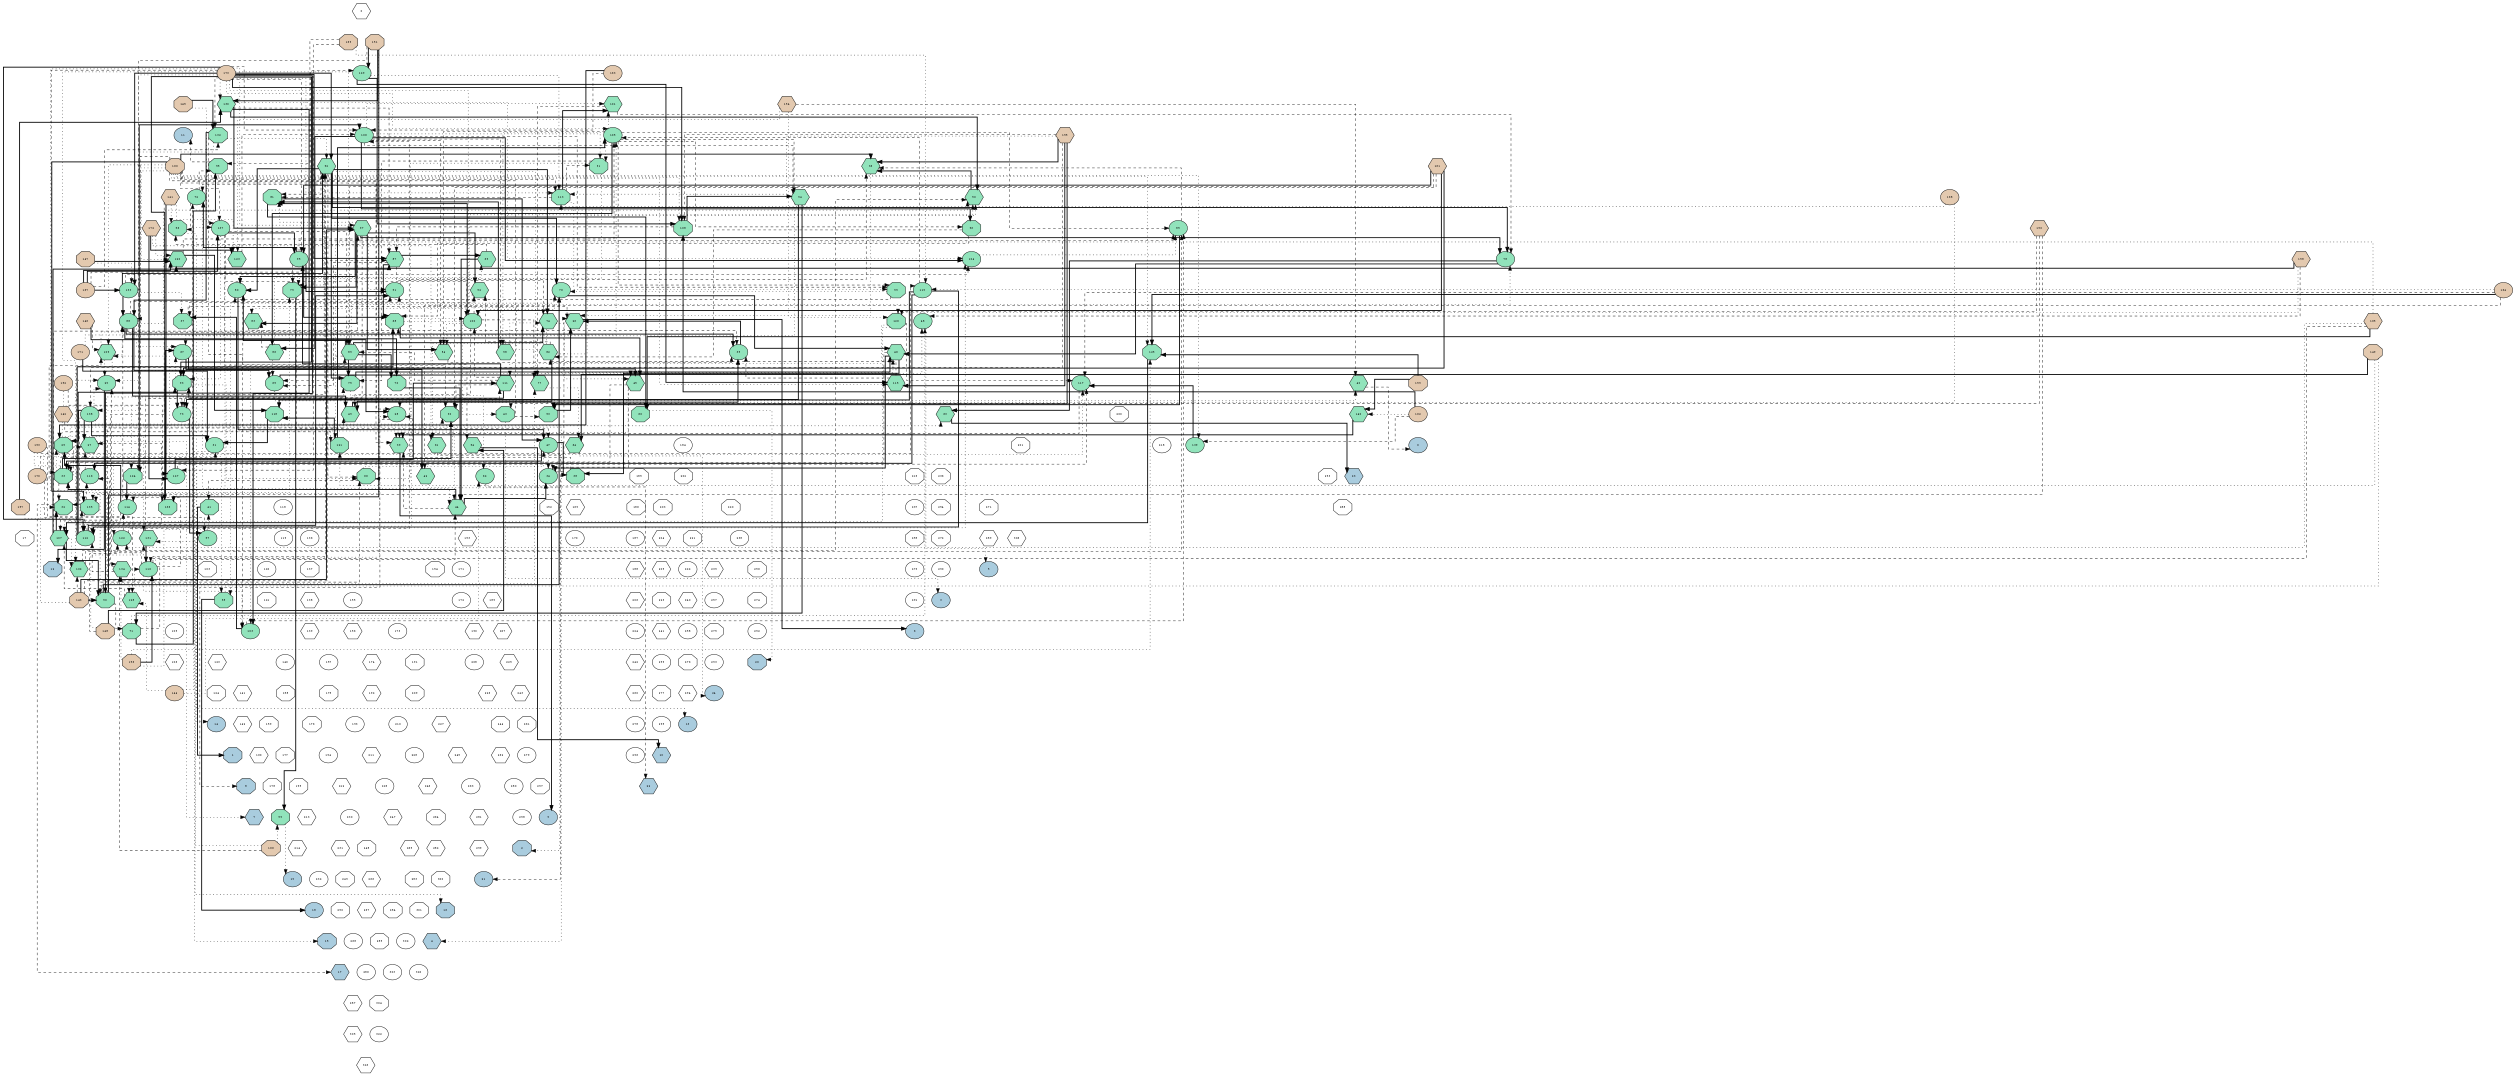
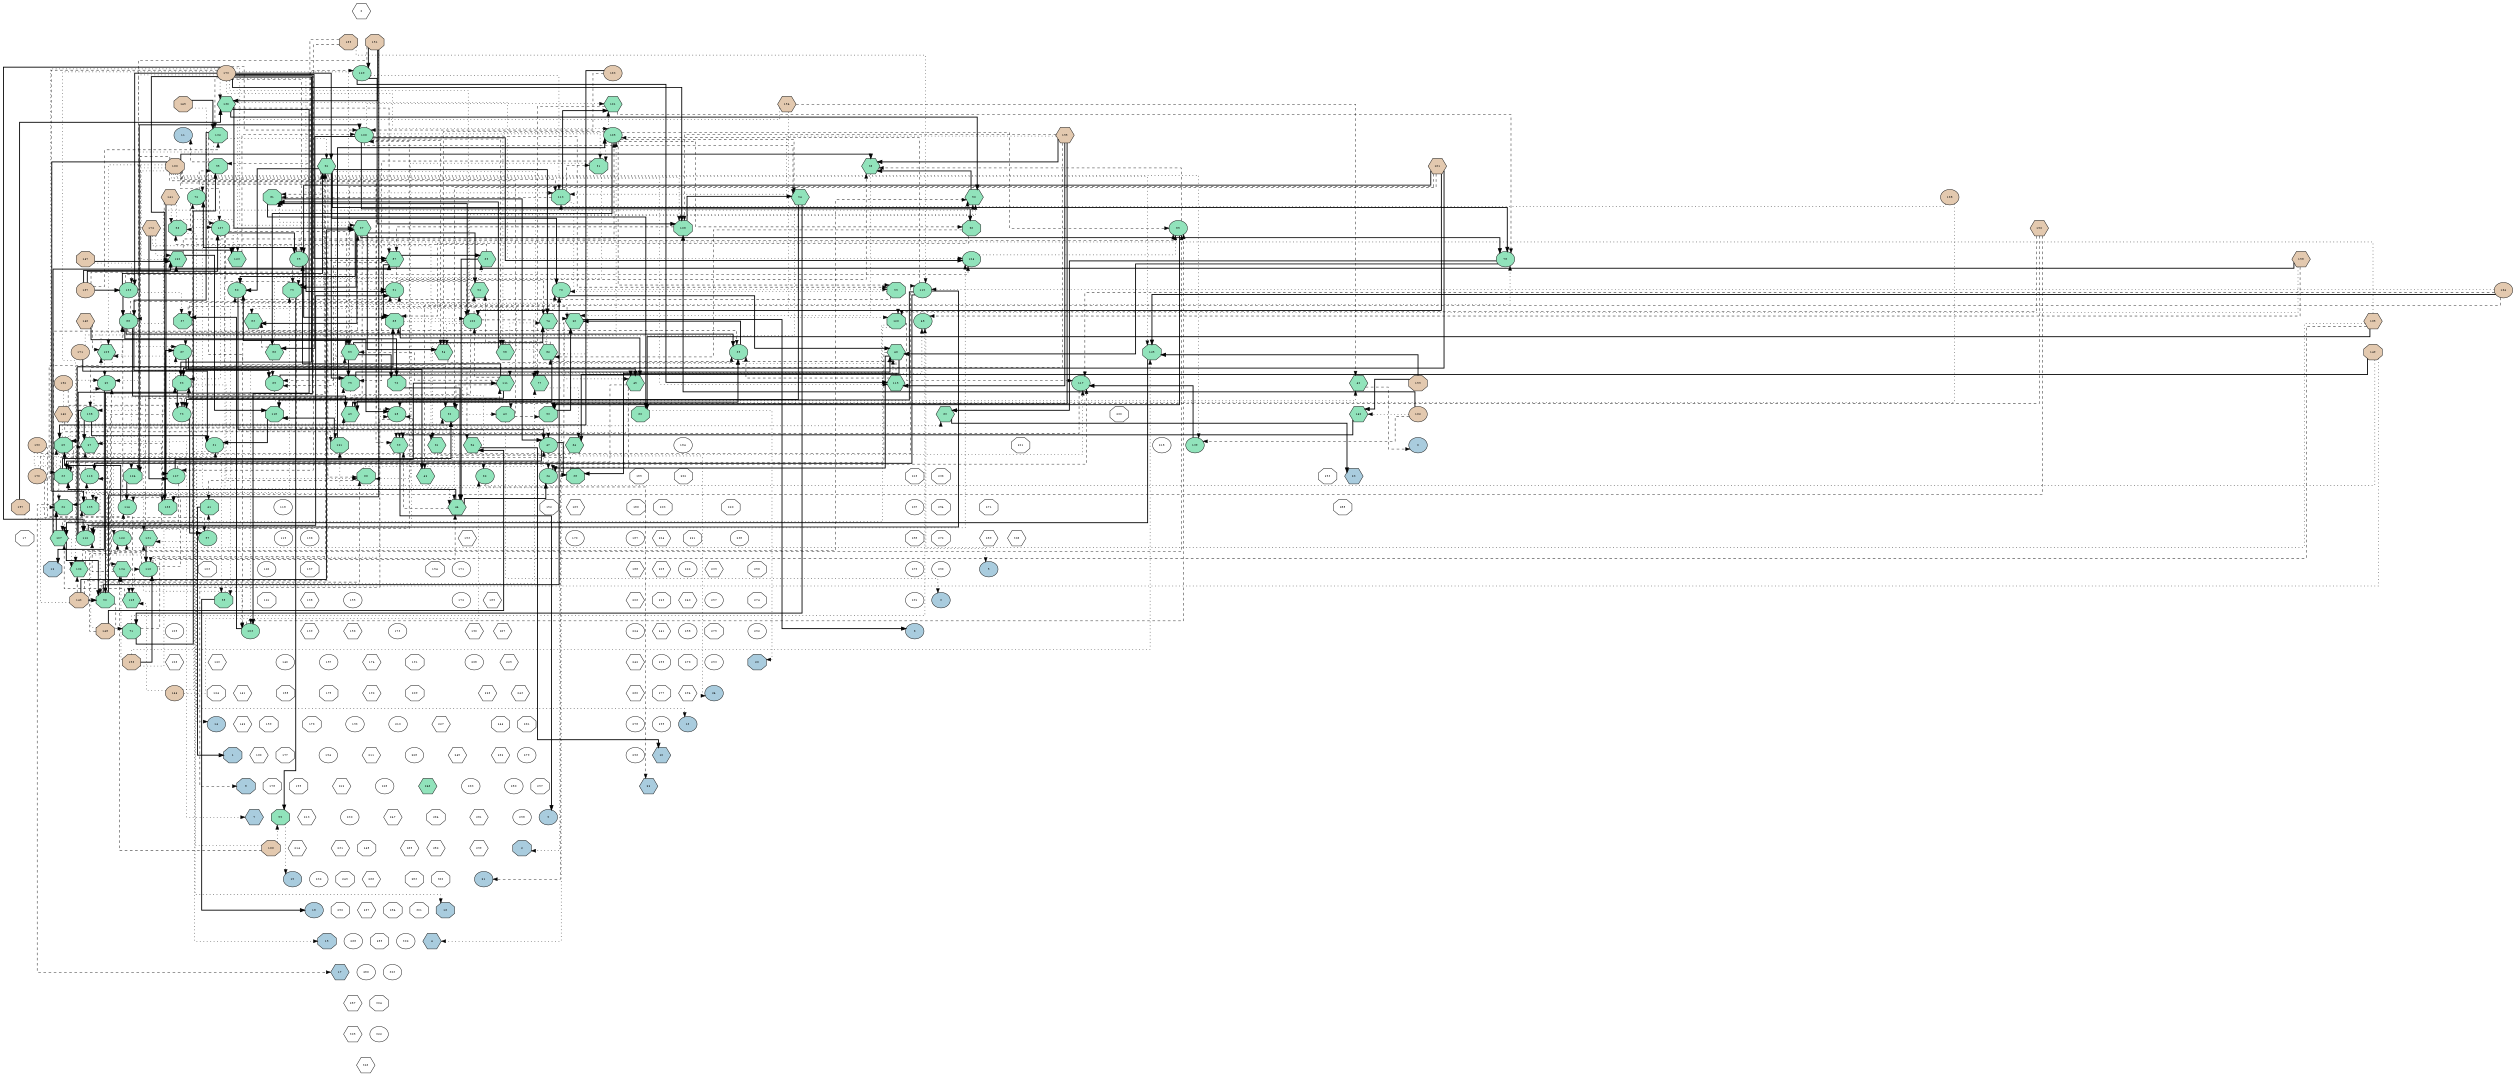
edge "114" -> "107": now "127" -> "107"
node "246": fillcolor #ffffff -> #91e3bb
node "320": removed
